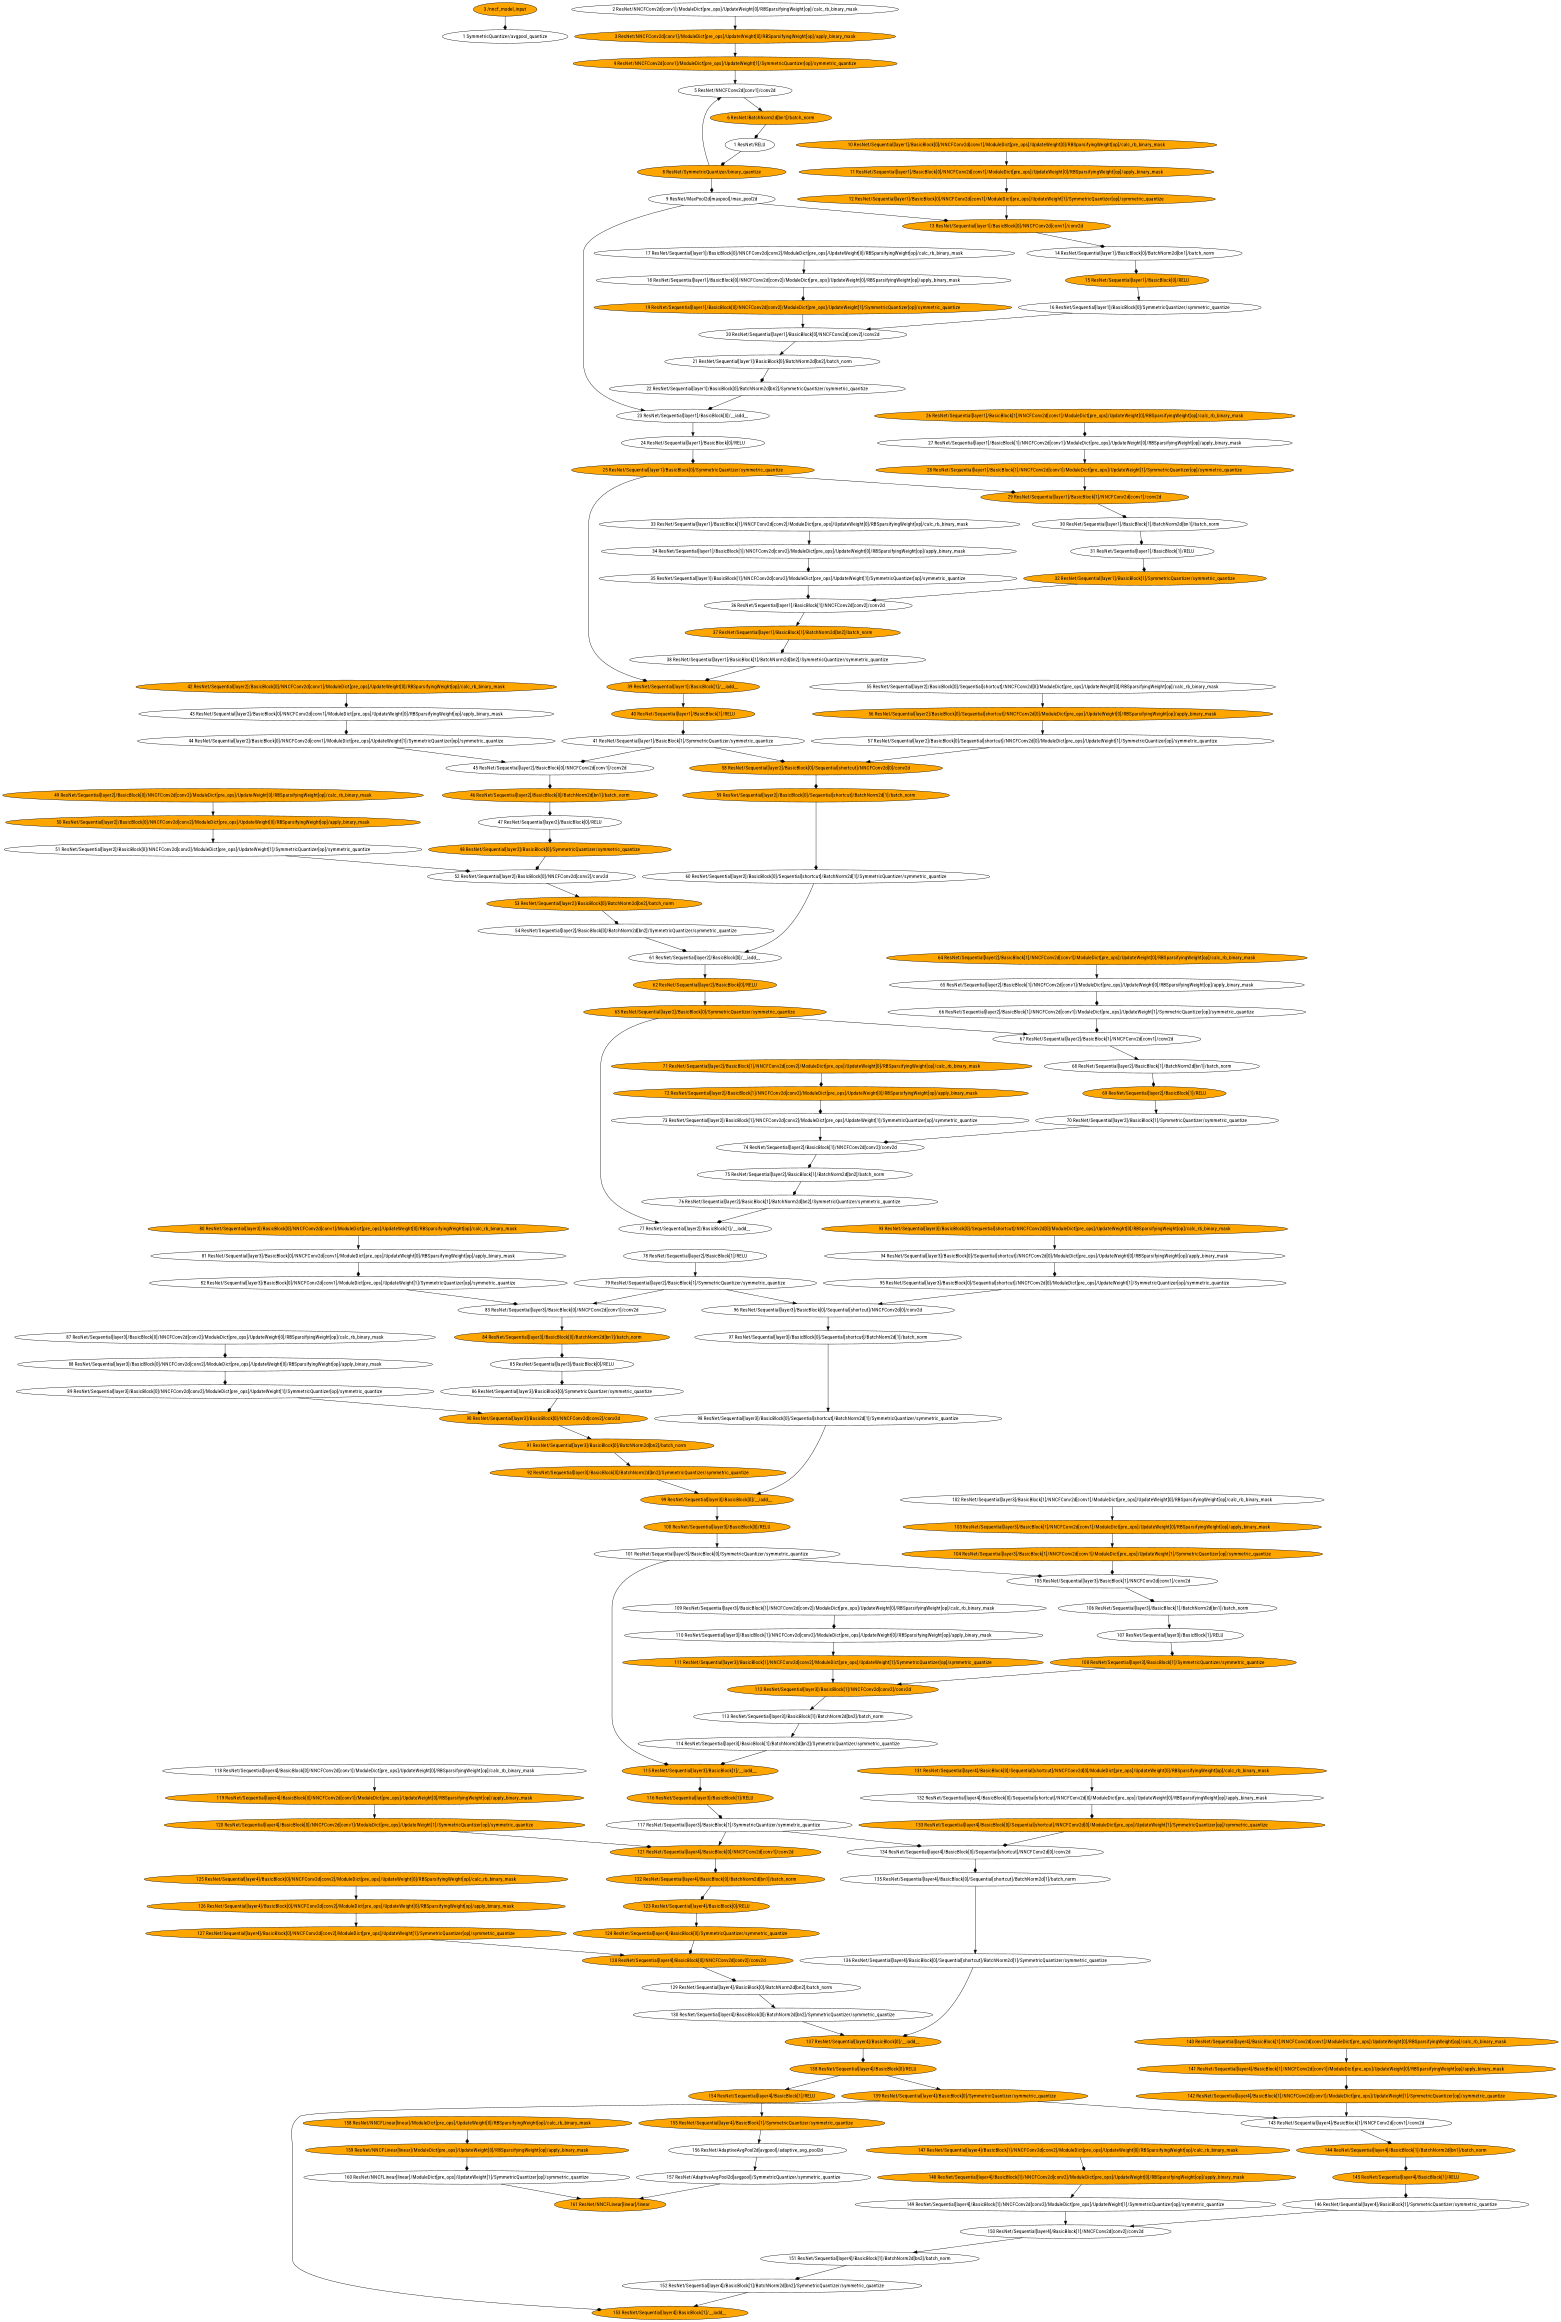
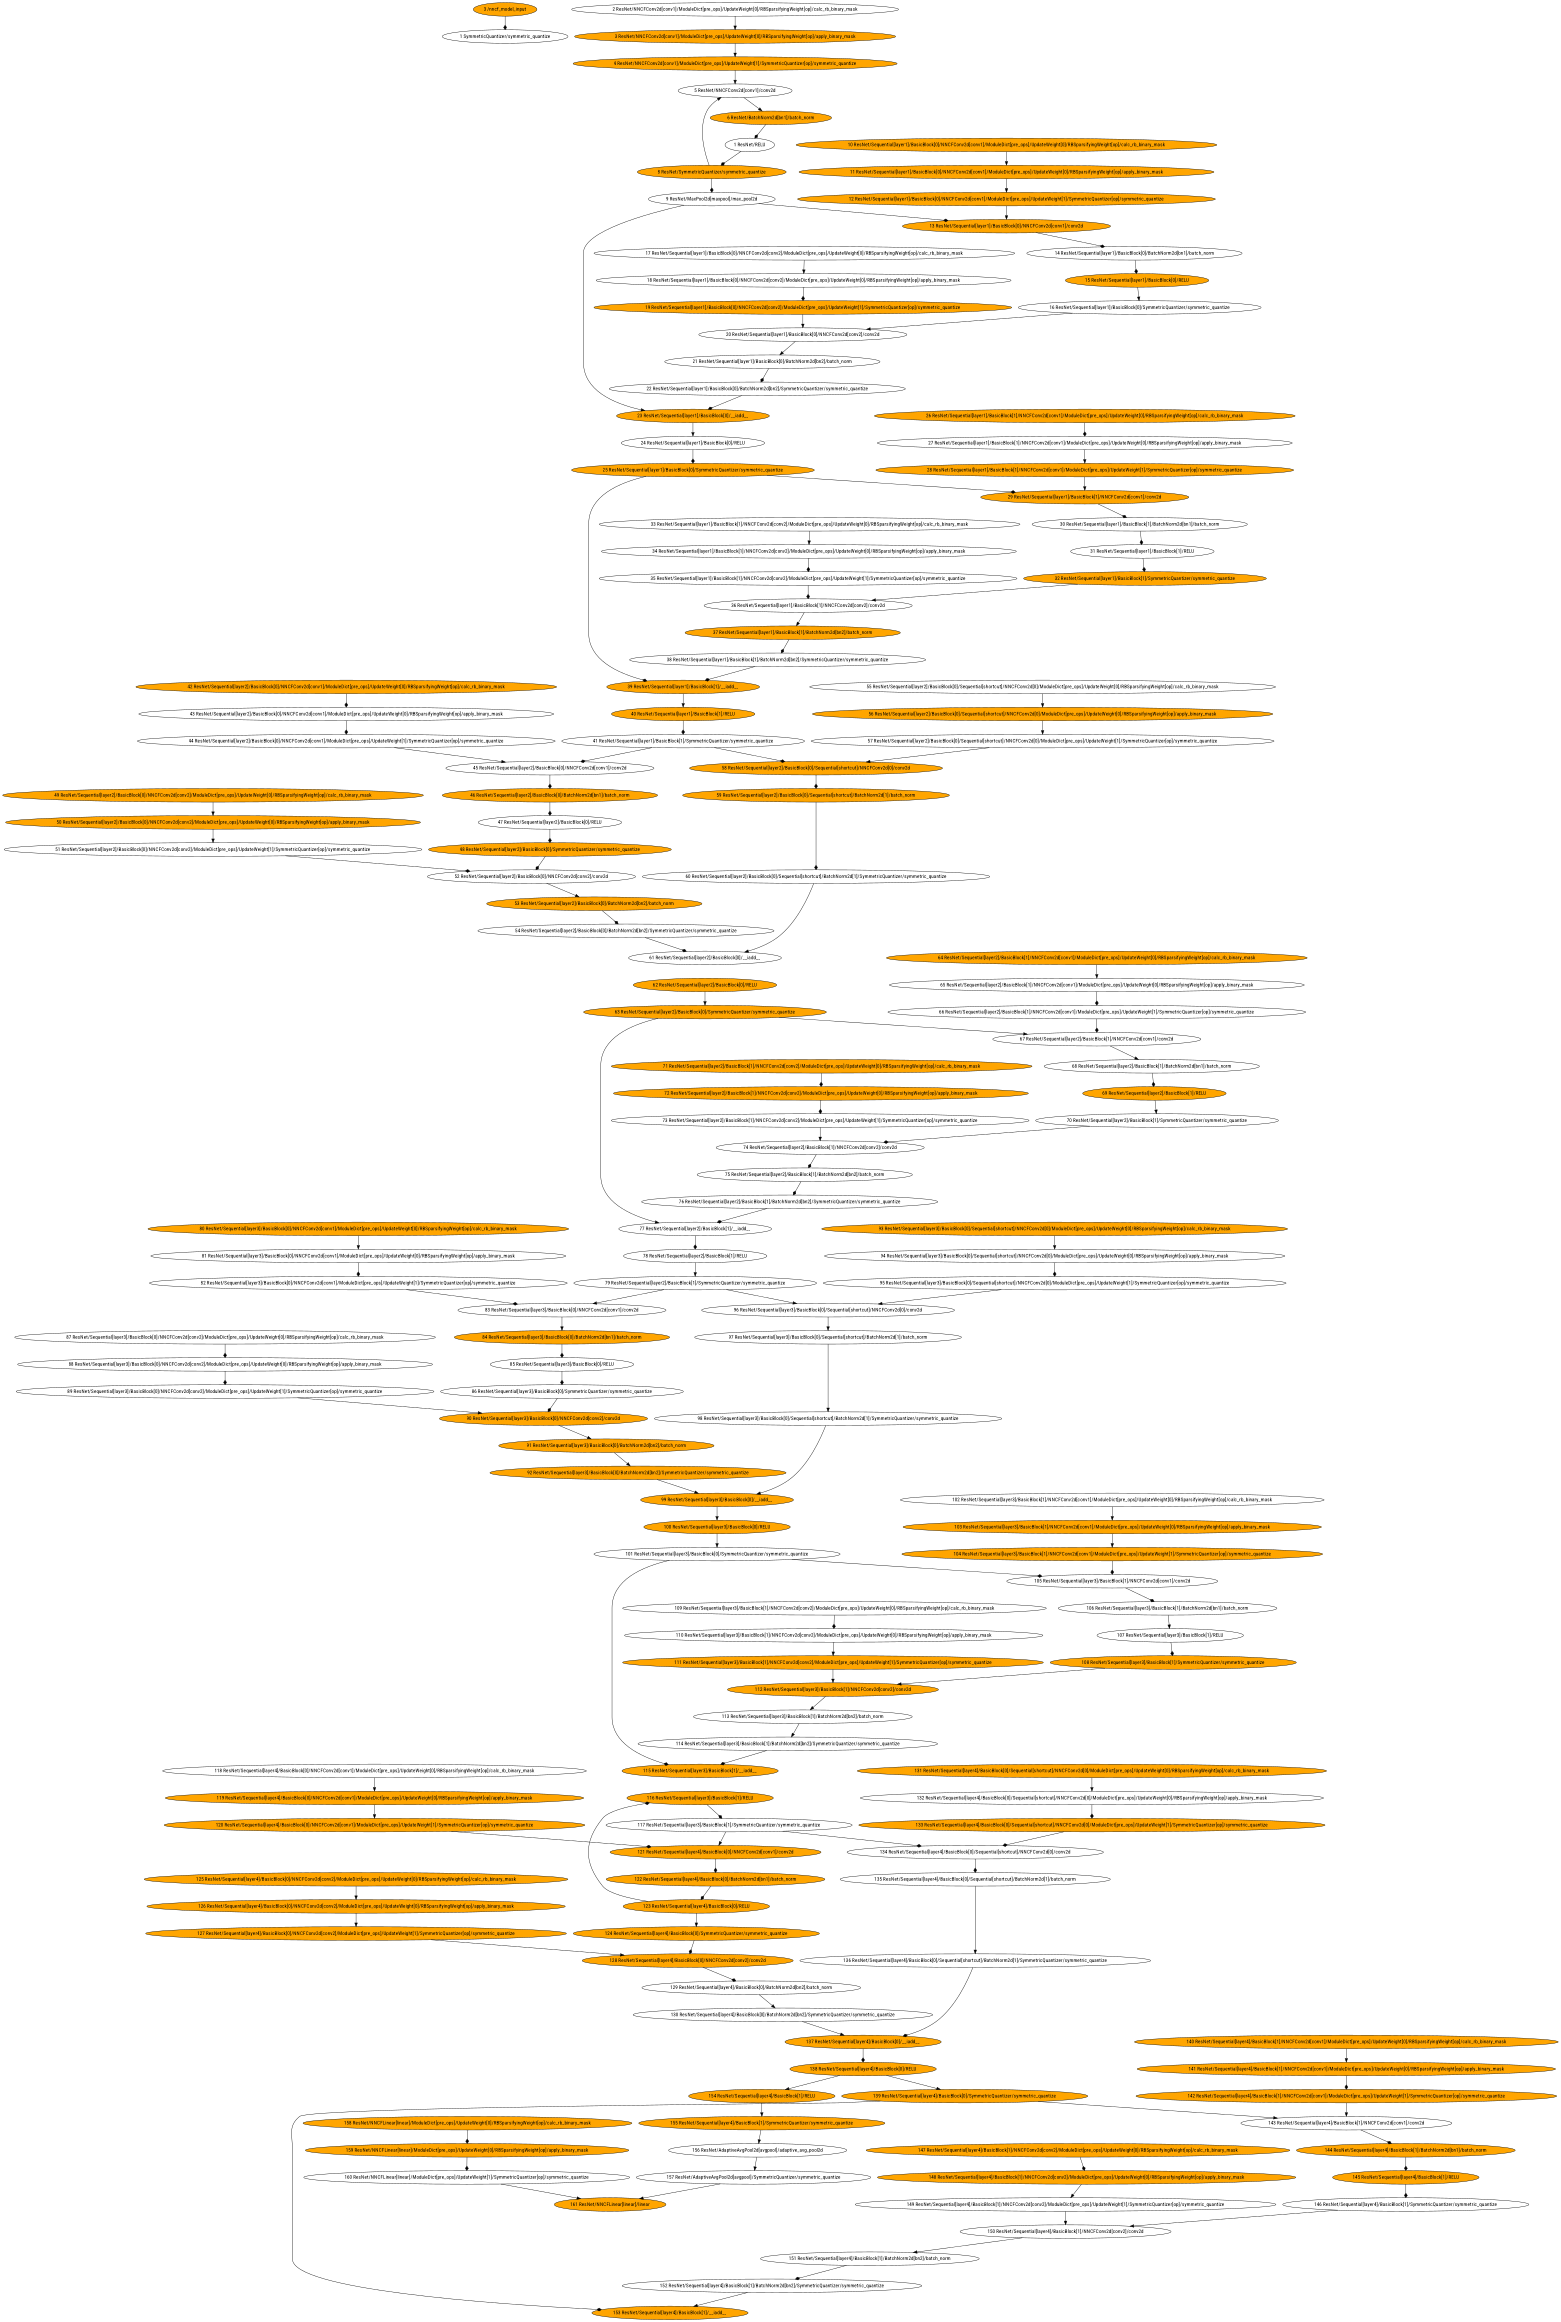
node "1 SymmetricQuantizer/avgpool_quantize": label "1 SymmetricQuantizer/avgpool_quantize" -> "1 SymmetricQuantizer/symmetric_quantize"
node "8 ResNet/SymmetricQuantizer/binary_quantize": label "8 ResNet/SymmetricQuantizer/binary_quantize" -> "8 ResNet/SymmetricQuantizer/symmetric_quantize"
node "23 ResNet/Sequential[layer1]/BasicBlock[0]/__iadd__": fillcolor white -> orange
edge "61 ResNet/Sequential[layer2]/BasicBlock[0]/__iadd__" -> "62 ResNet/Sequential[layer2]/BasicBlock[0]/RELU": removed
edge "77 ResNet/Sequential[layer2]/BasicBlock[1]/__iadd__" -> "78 ResNet/Sequential[layer2]/BasicBlock[1]/RELU": added
edge "115 ResNet/Sequential[layer3]/BasicBlock[1]/__iadd__" -> "116 ResNet/Sequential[layer3]/BasicBlock[1]/RELU": now "123 ResNet/Sequential[layer4]/BasicBlock[0]/RELU" -> "116 ResNet/Sequential[layer3]/BasicBlock[1]/RELU"
